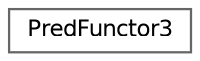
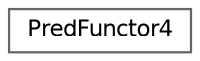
node "PredFunctor3": label "PredFunctor3" -> "PredFunctor4"
